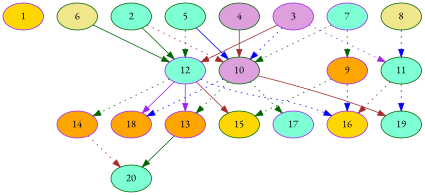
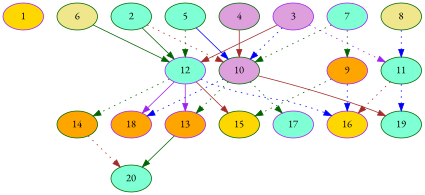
node "14": color purple -> darkgreen
